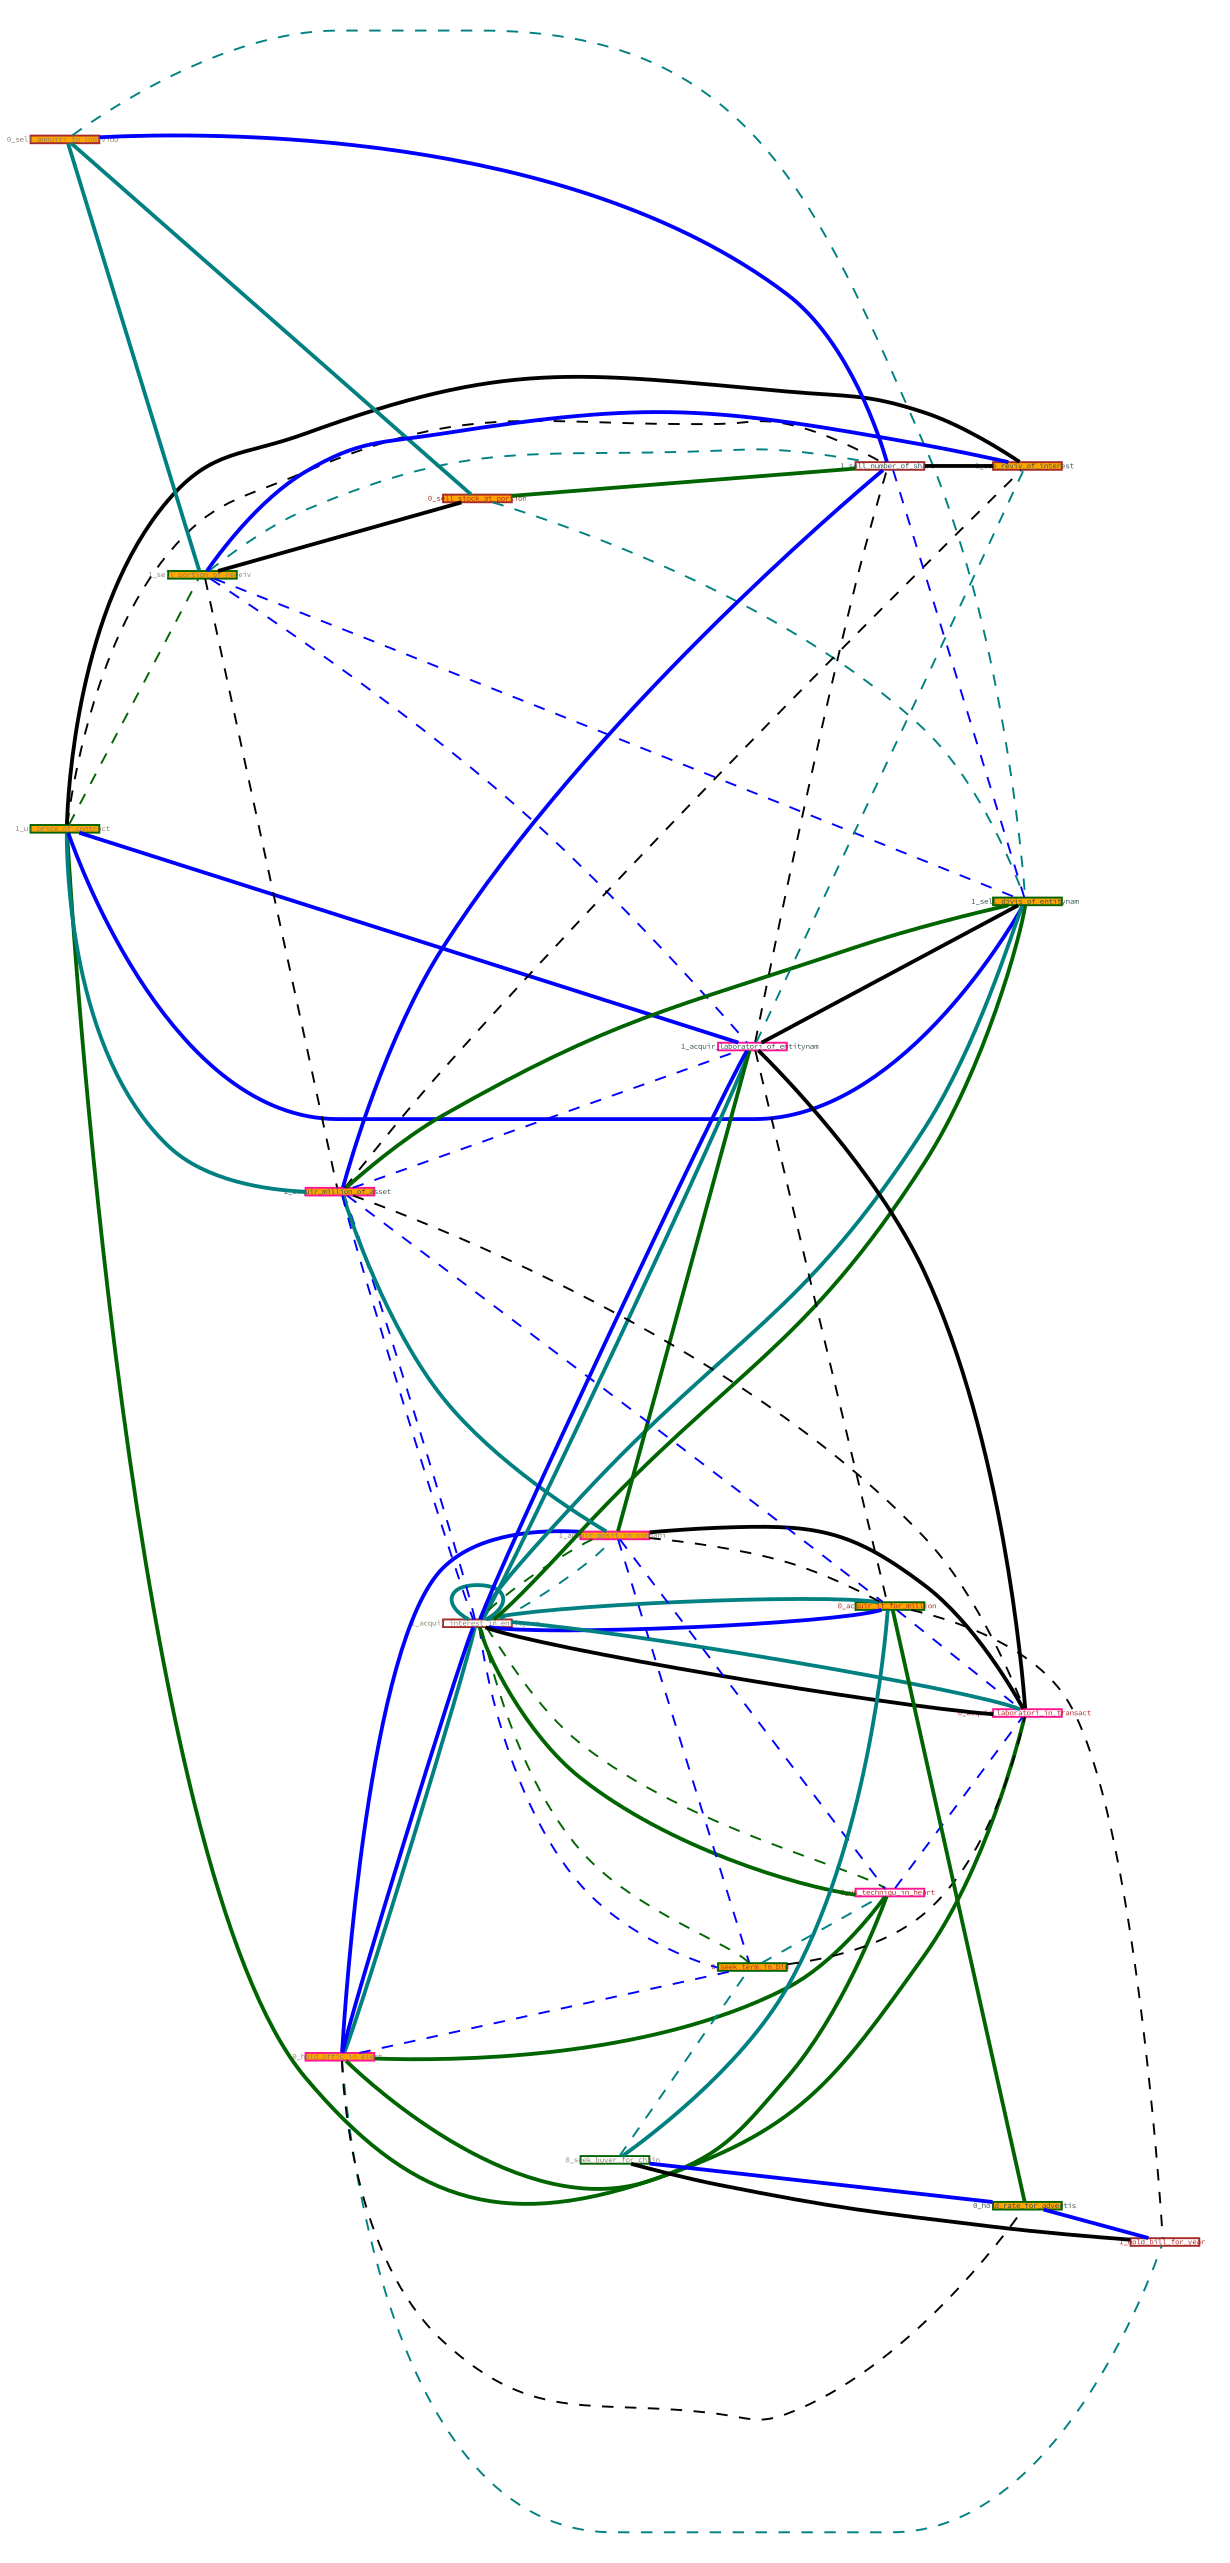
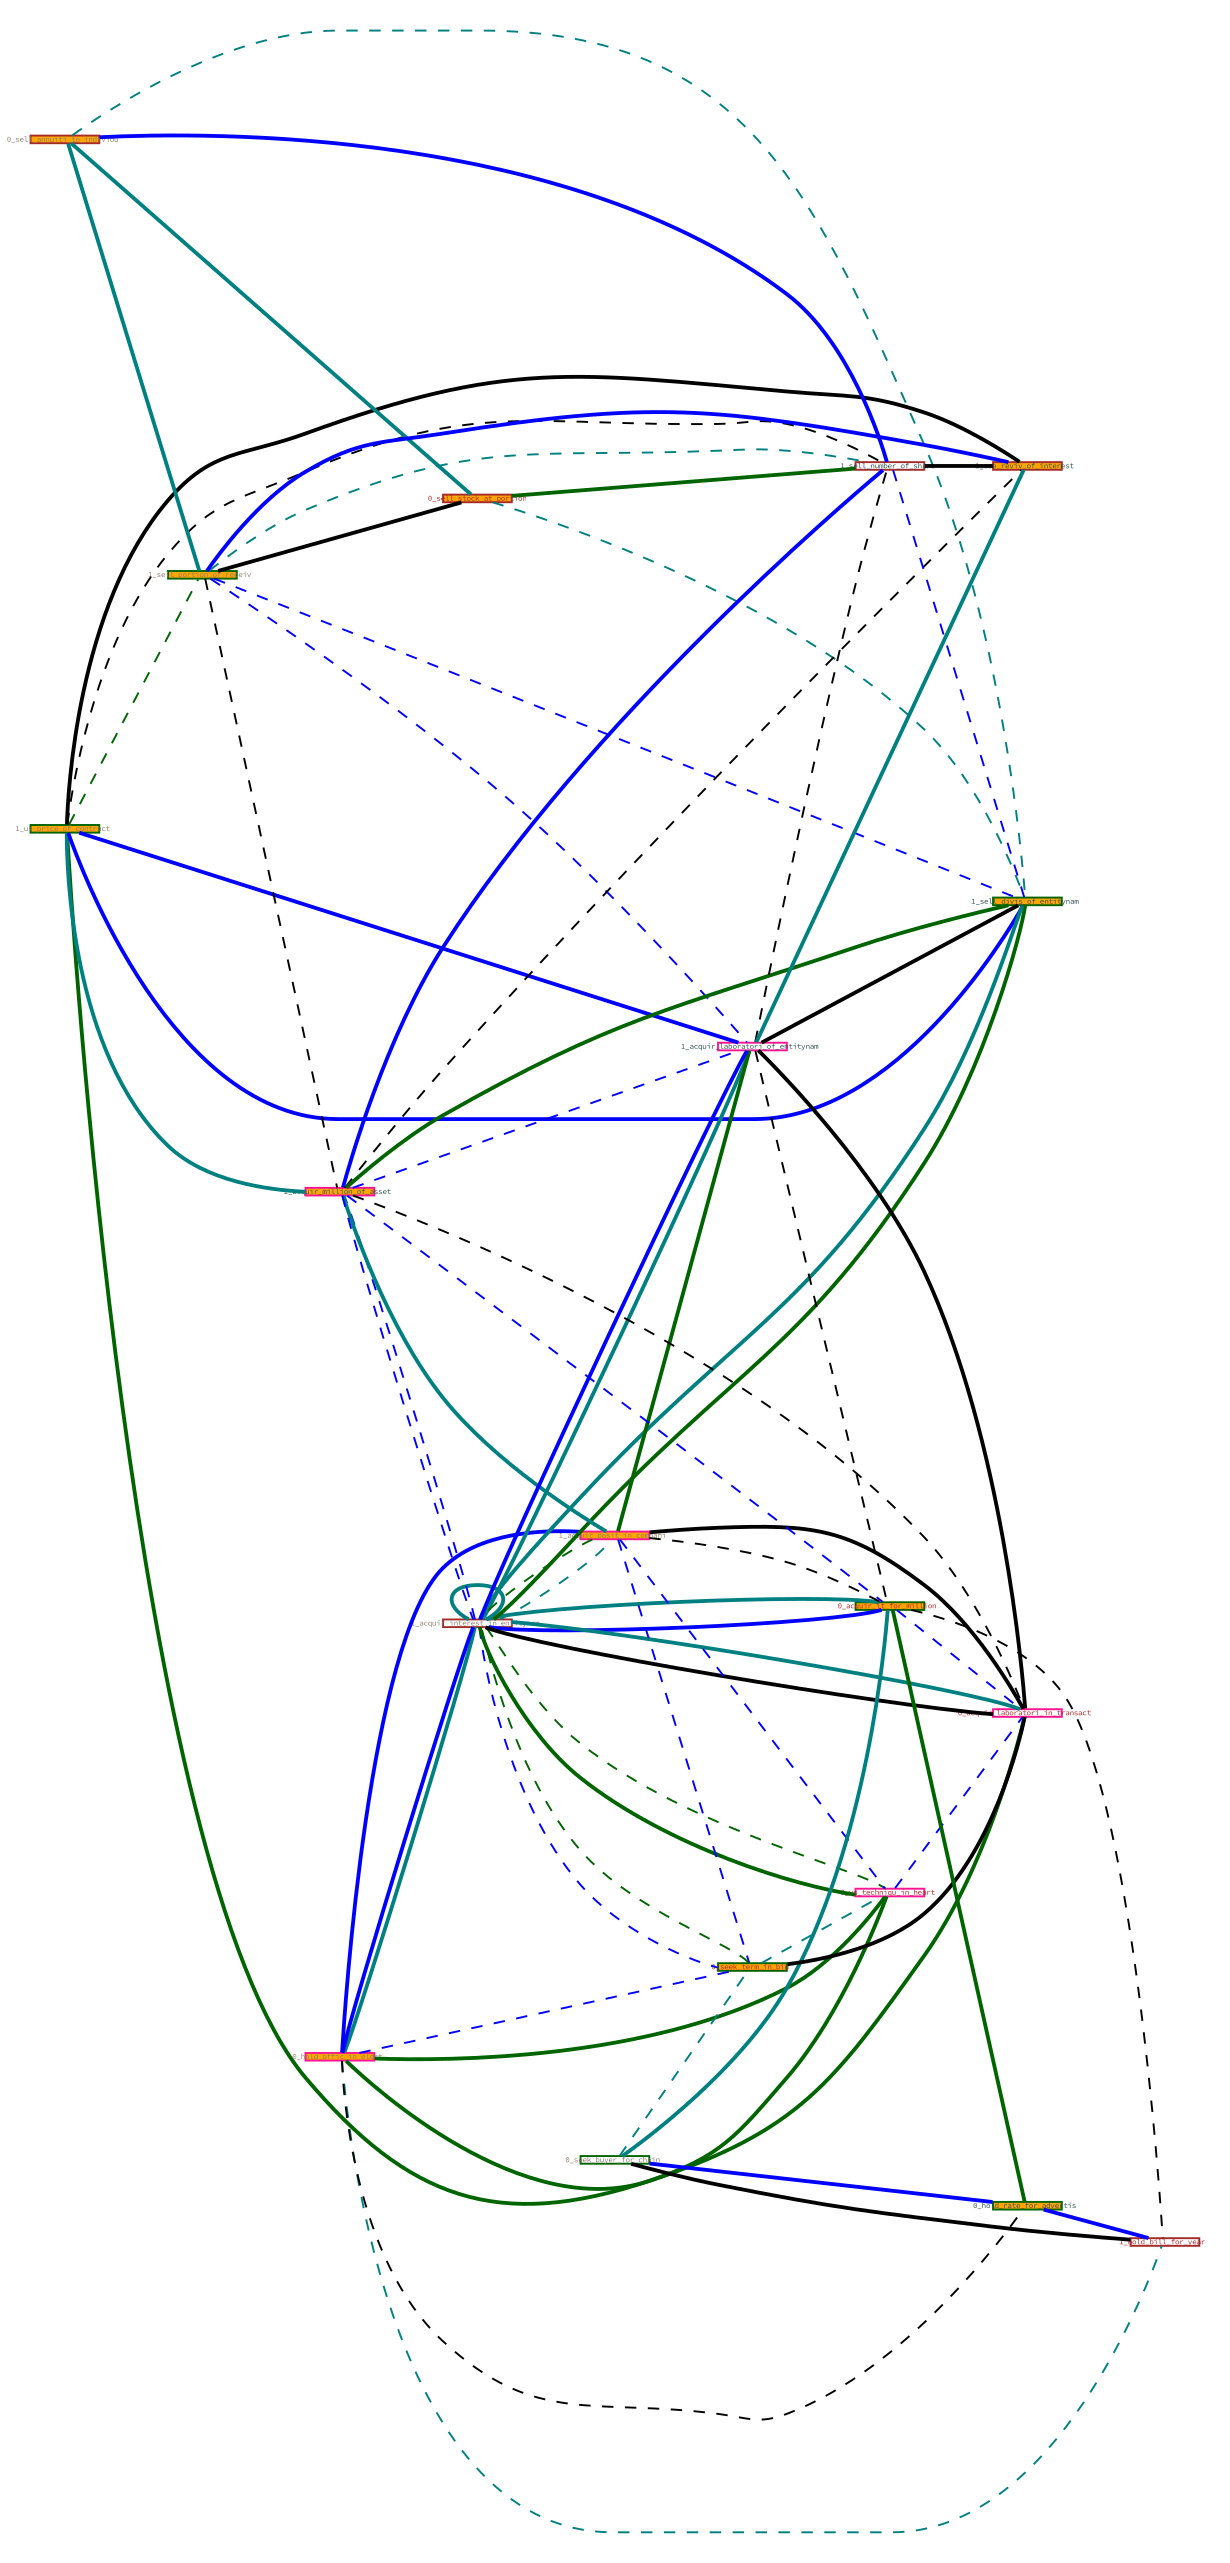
edge "1_see_reviv_of_interest" -- "1_acquir_laboratori_of_entitynam": style dashed -> bold
edge "0_acquir_laboratori_in_transact" -- "0_seek_term_in_bid": style dashed -> bold
